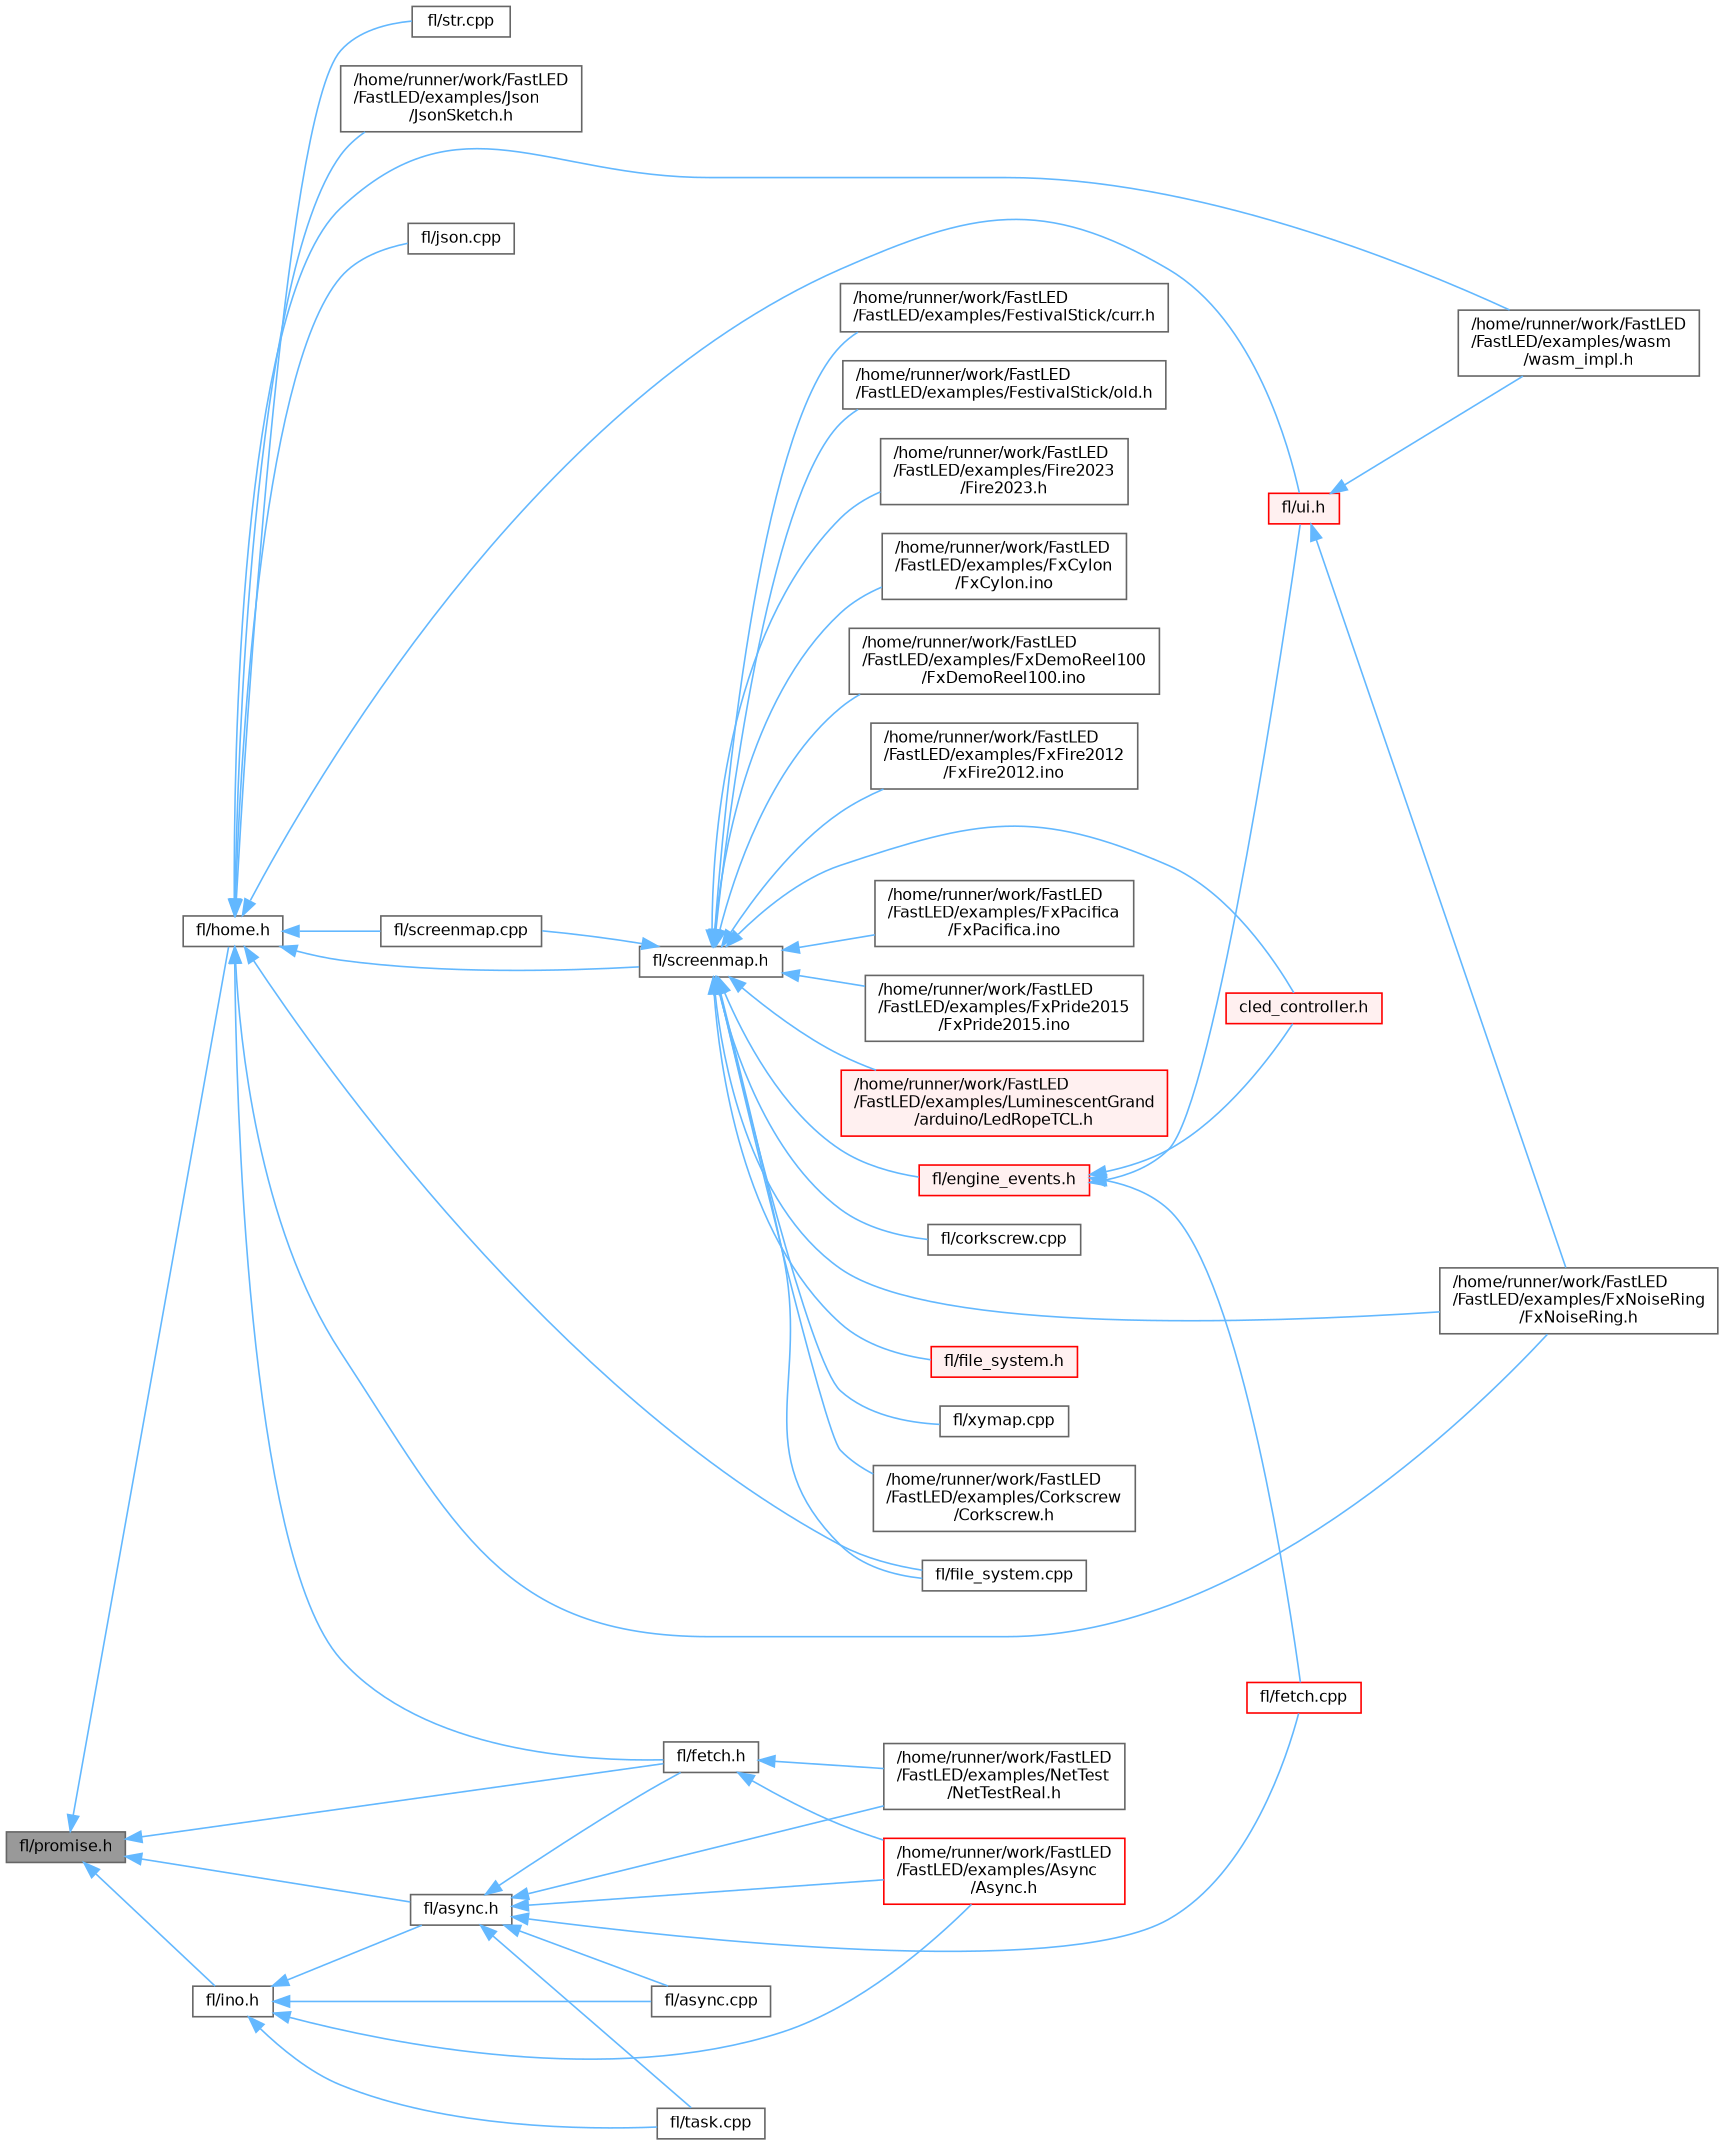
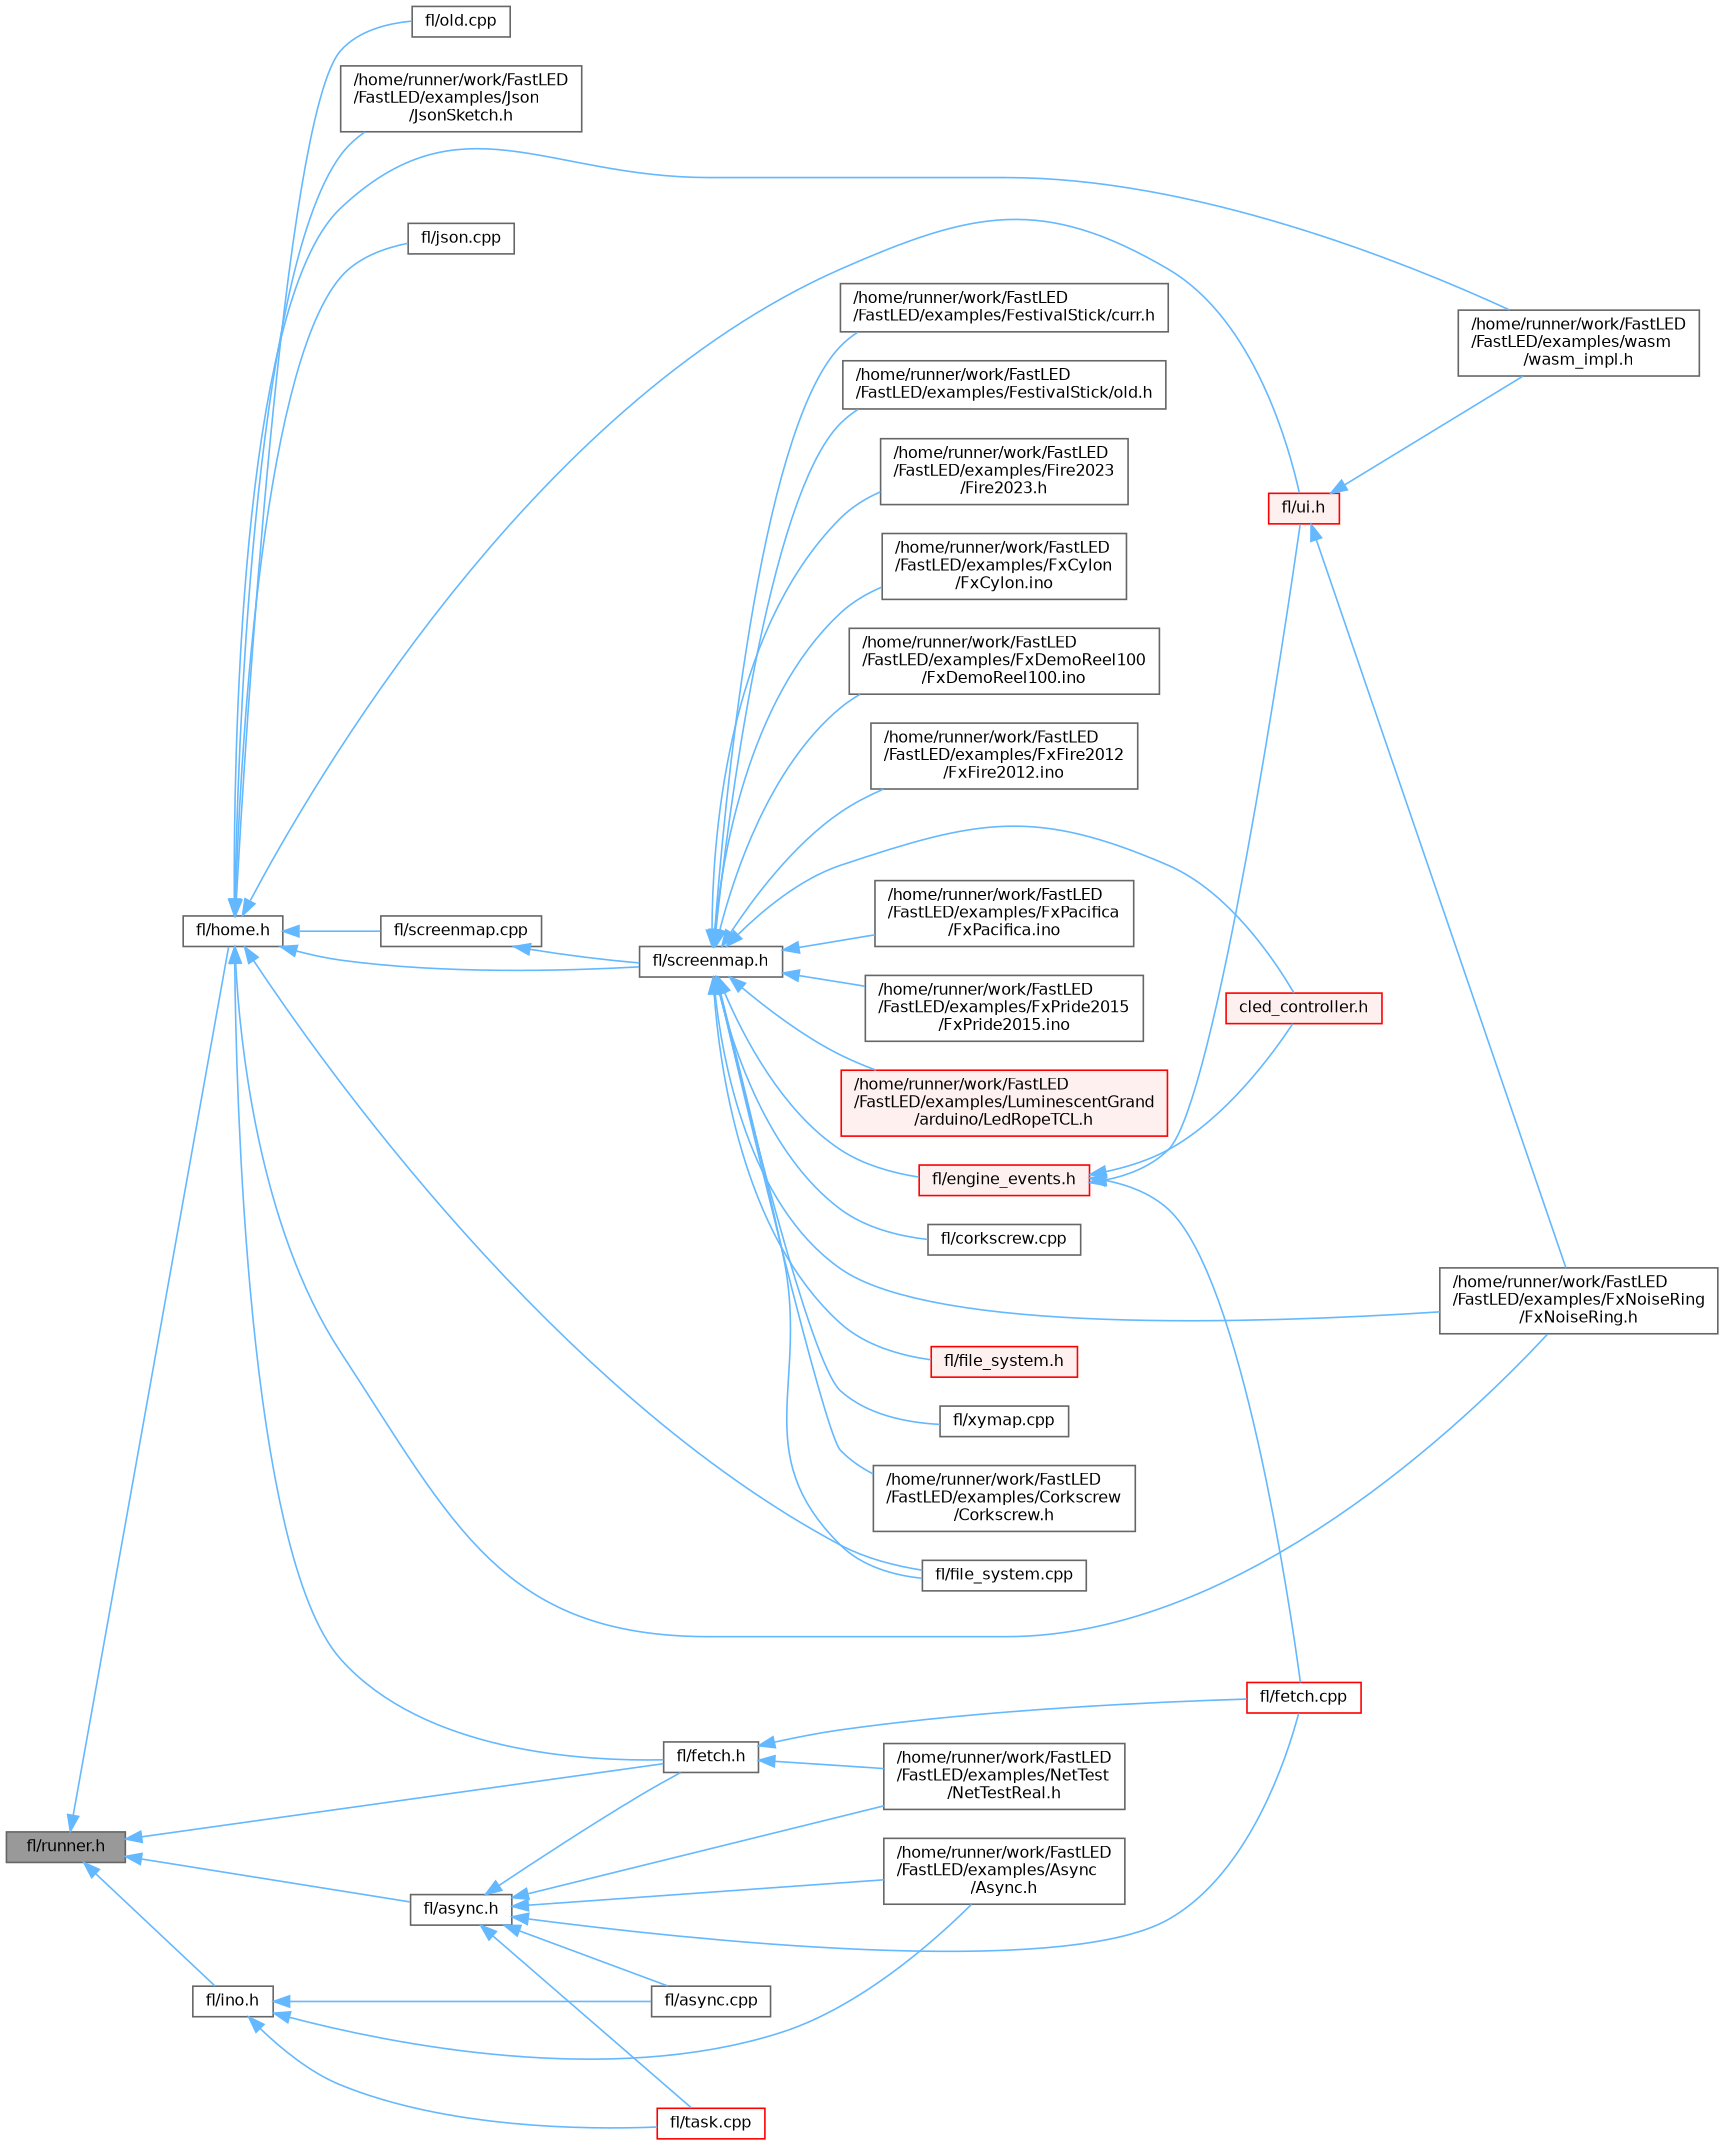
node "fl/str.cpp": label "fl/str.cpp" -> "fl/old.cpp"
edge "fl/screenmap.cpp" -> "fl/screenmap.h": reversed
edge "/home/runner/work/FastLED /FastLED/examples/Async /Async.h" -> "fl/fetch.h": now "fl/fetch.cpp" -> "fl/fetch.h"
node "fl/promise.h": label "fl/promise.h" -> "fl/runner.h"
node "/home/runner/work/FastLED /FastLED/examples/Async /Async.h": color red -> grey40
edge "fl/async.h" -> "fl/ino.h": removed
node "fl/task.cpp": color grey40 -> red
